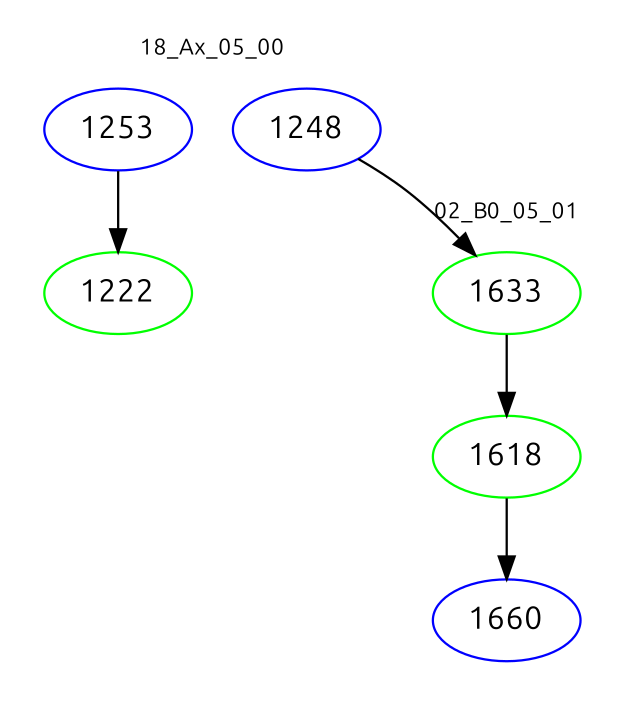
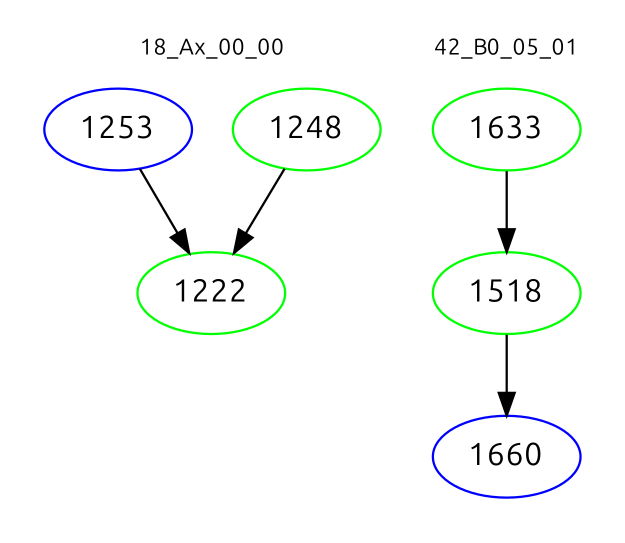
cluster "18_Ax_05_00": label "18_Ax_05_00" -> "18_Ax_00_00"
node "1248": color blue -> green
edge "1248" -> "1633": now "1248" -> "1222"
cluster "02_B0_05_01": label "02_B0_05_01" -> "42_B0_05_01"
node "1618": label "1618" -> "1518"
